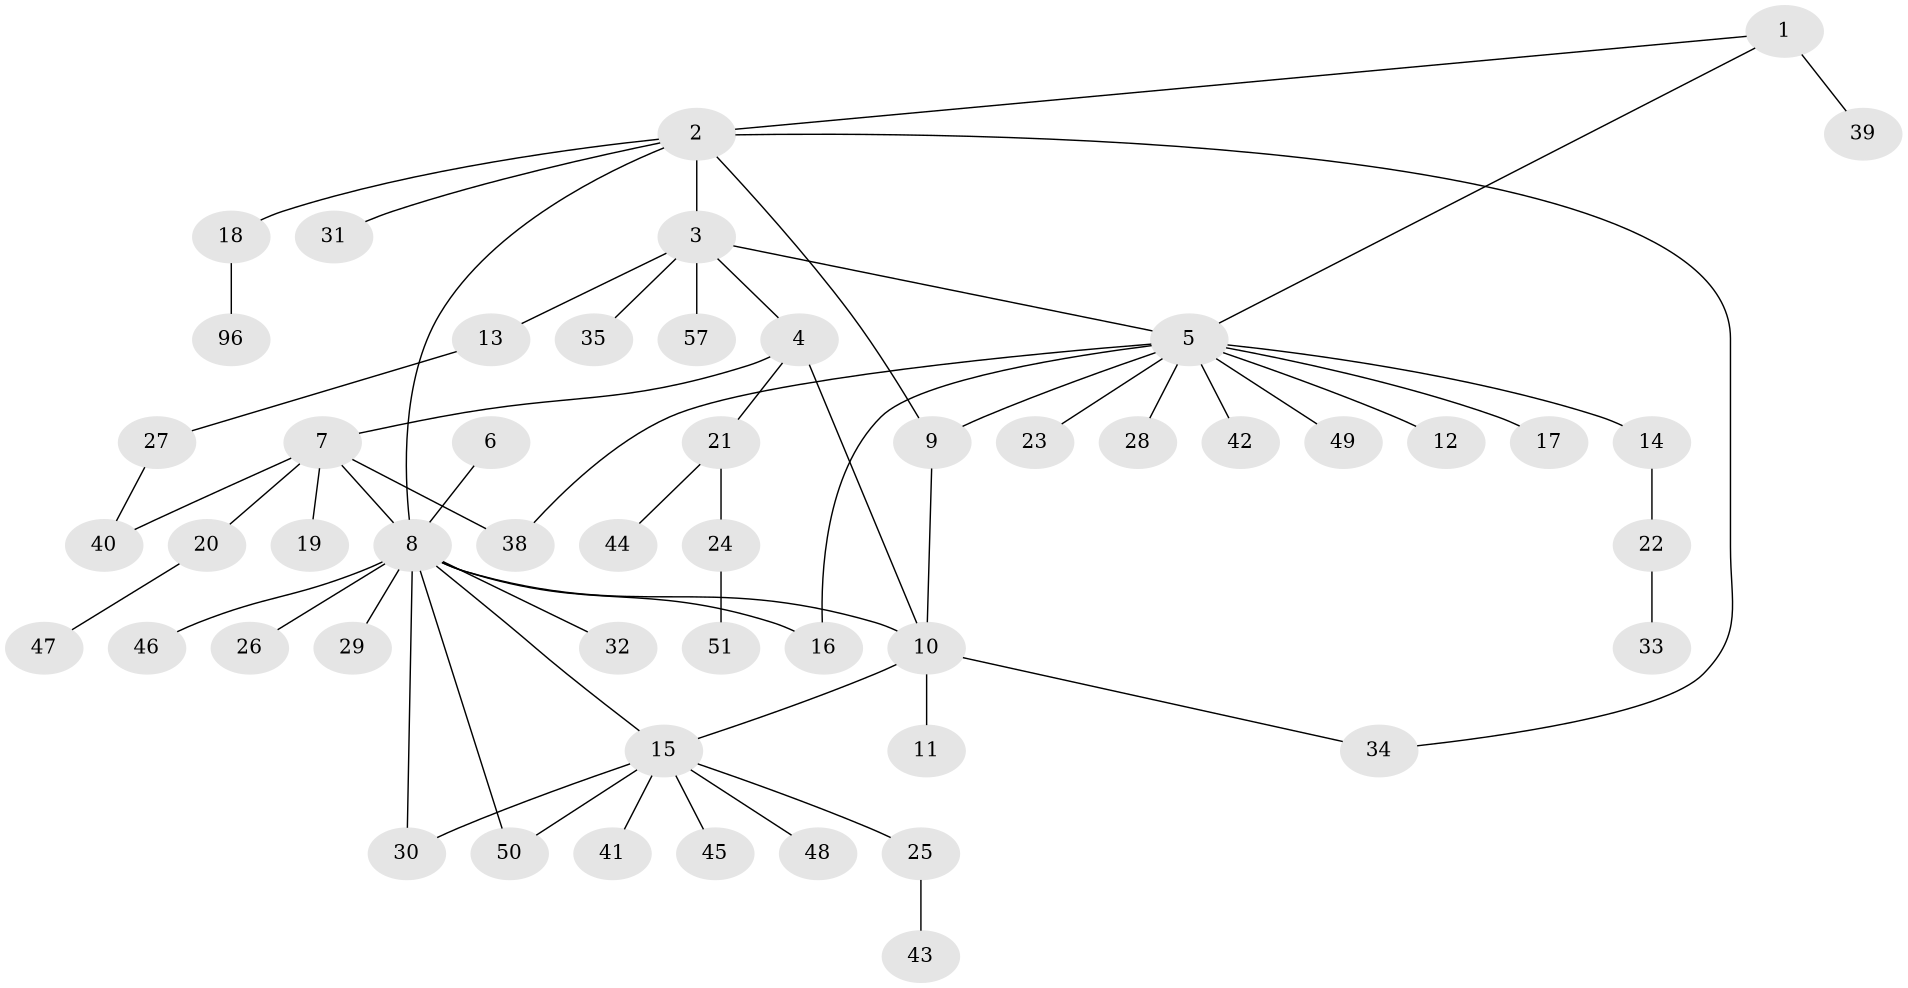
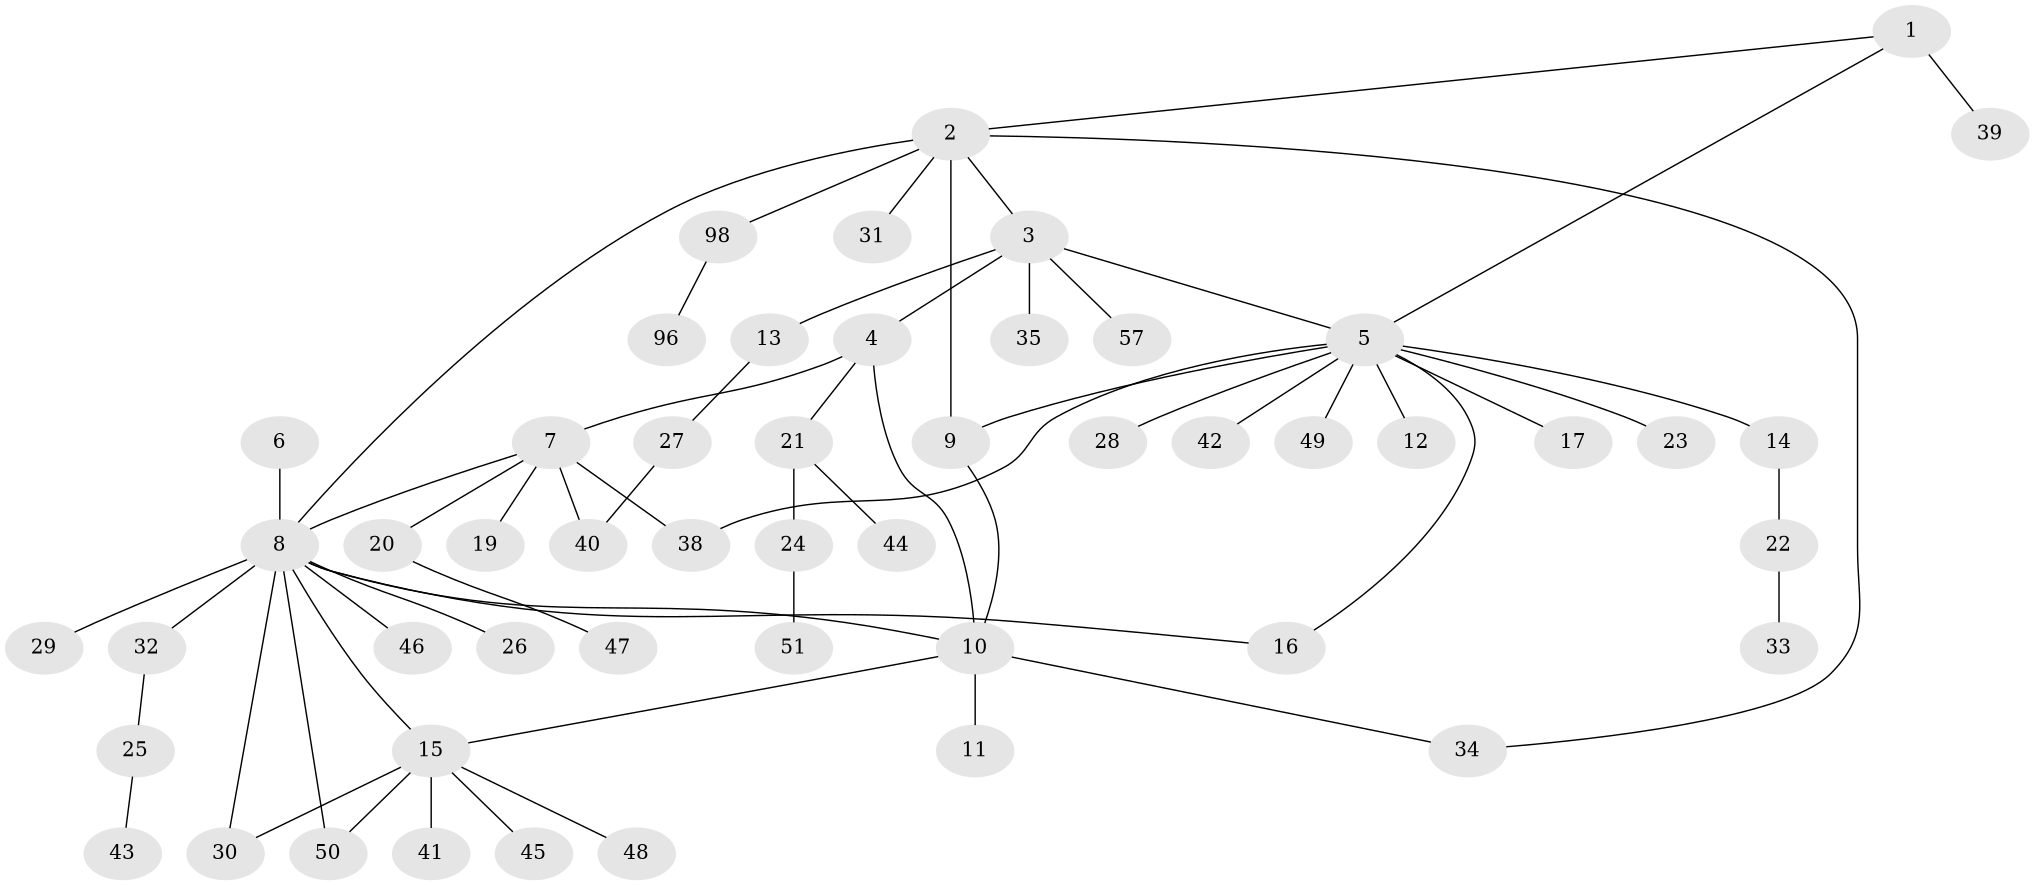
node "18": label "18" -> "98"
edge "15" -- "25": now "32" -- "25"
